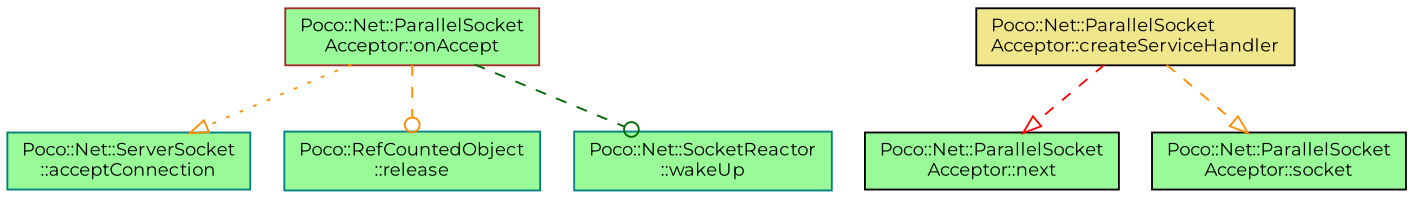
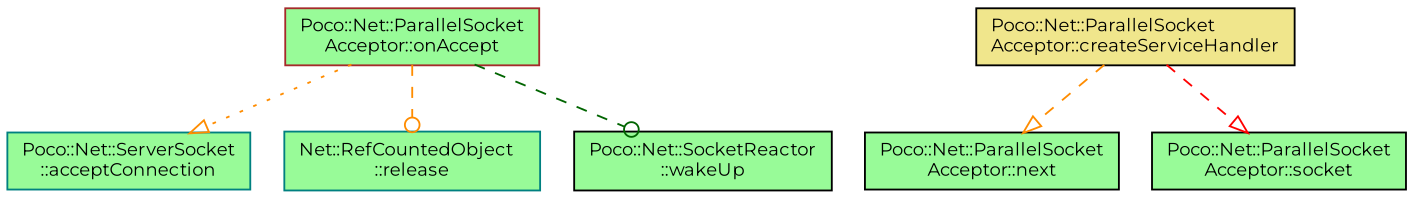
edge "Poco::Net::ParallelSocket Acceptor::createServiceHandler" -> "Poco::Net::ParallelSocket Acceptor::next": color red -> darkorange
edge "Poco::Net::ParallelSocket Acceptor::createServiceHandler" -> "Poco::Net::ParallelSocket Acceptor::socket": color darkorange -> red
node "Poco::RefCountedObject ::release": label "Poco::RefCountedObject ::release" -> "Net::RefCountedObject ::release"
node "Poco::Net::SocketReactor ::wakeUp": color teal -> black
